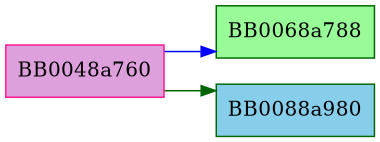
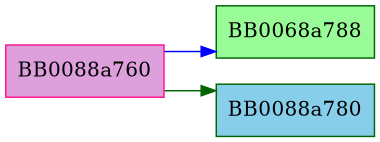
node "BB0048a760": label "BB0048a760" -> "BB0088a760"
node "BB0088a980": label "BB0088a980" -> "BB0088a780"
